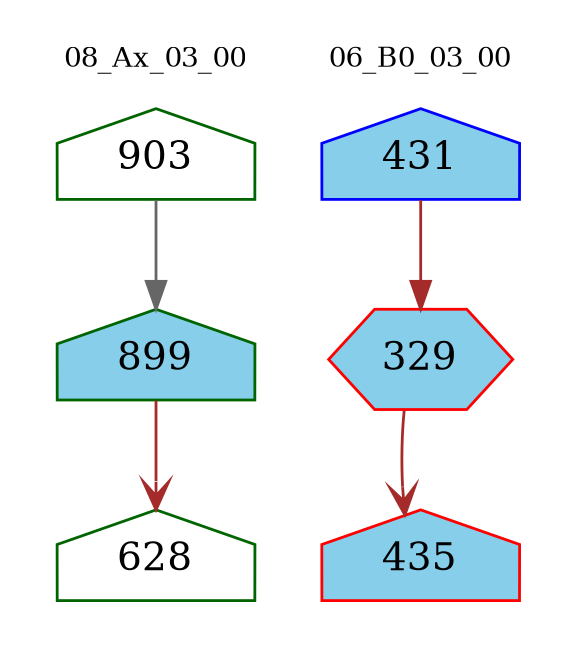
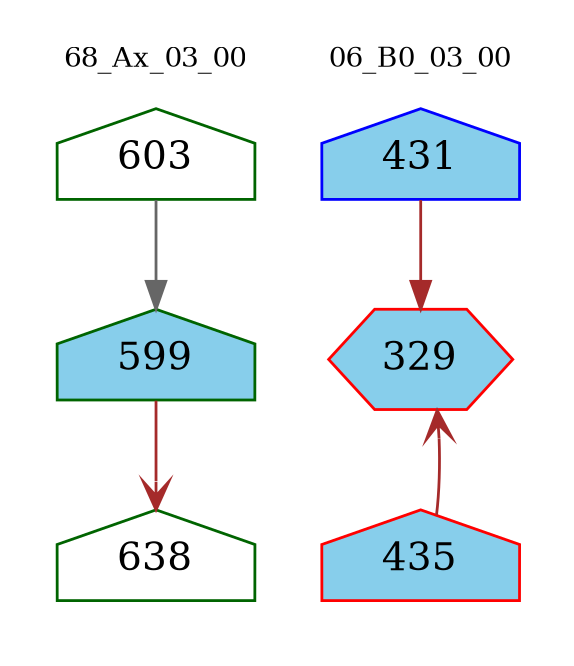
cluster "08_Ax_03_00": label "08_Ax_03_00" -> "68_Ax_03_00"
node "903": label "903" -> "603"
node "899": label "899" -> "599"
edge "329" -> "435": reversed
node "628": label "628" -> "638"
